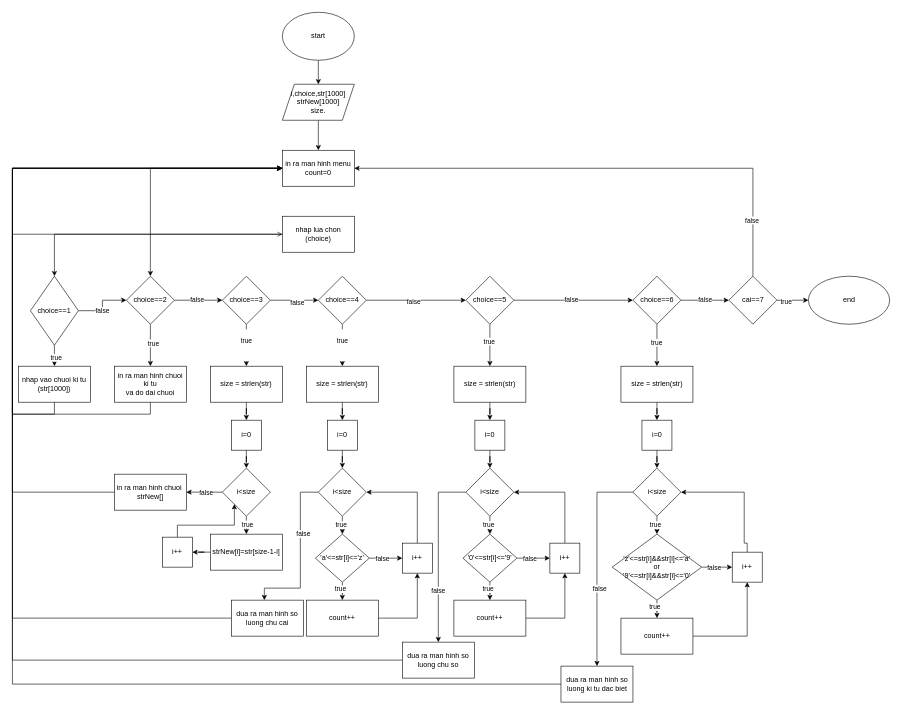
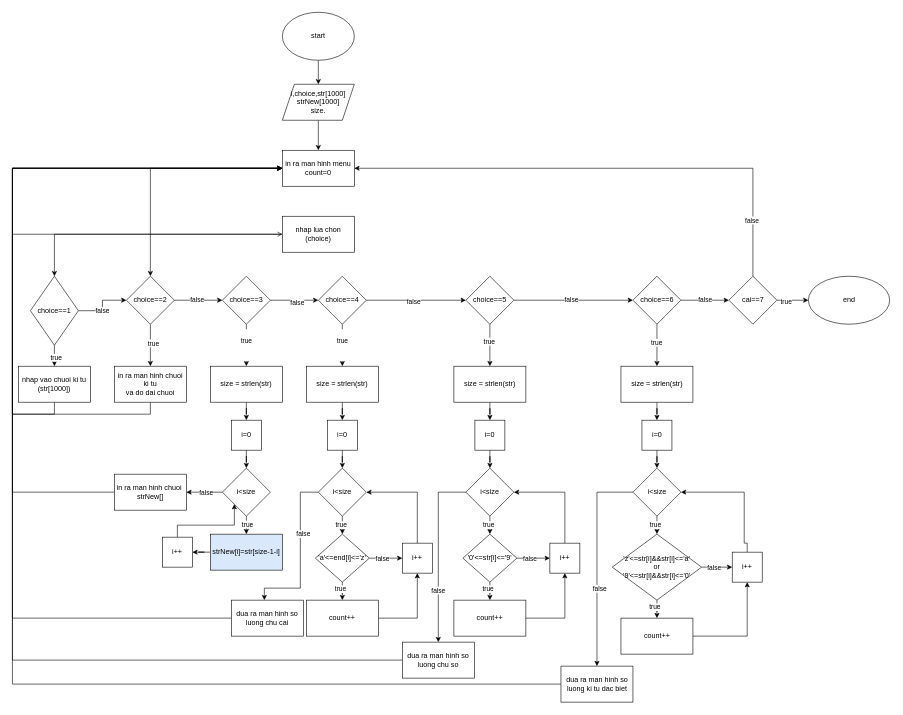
node "strNew[i]=str[size-1-i]": fillcolor #ffffff -> #dae8fc
node "'a'<=str[i]<='z'": label "'a'<=str[i]<='z'" -> "'a'<=end[i]<='z'"
